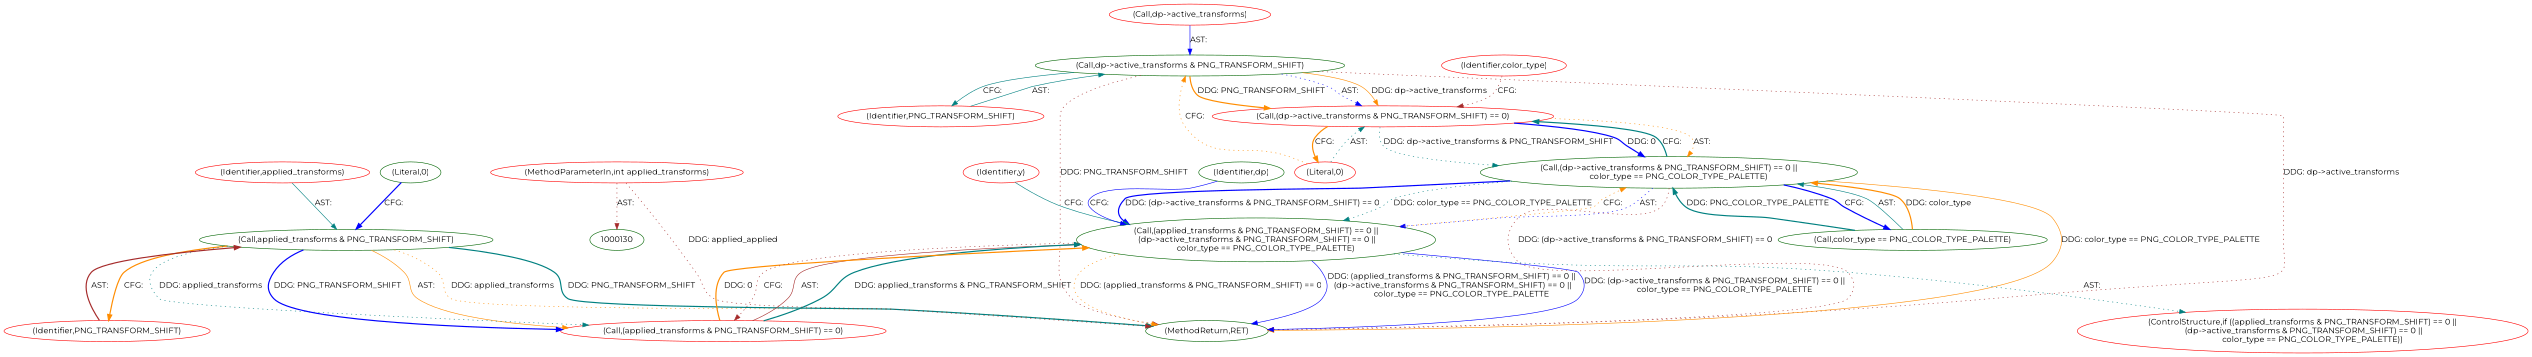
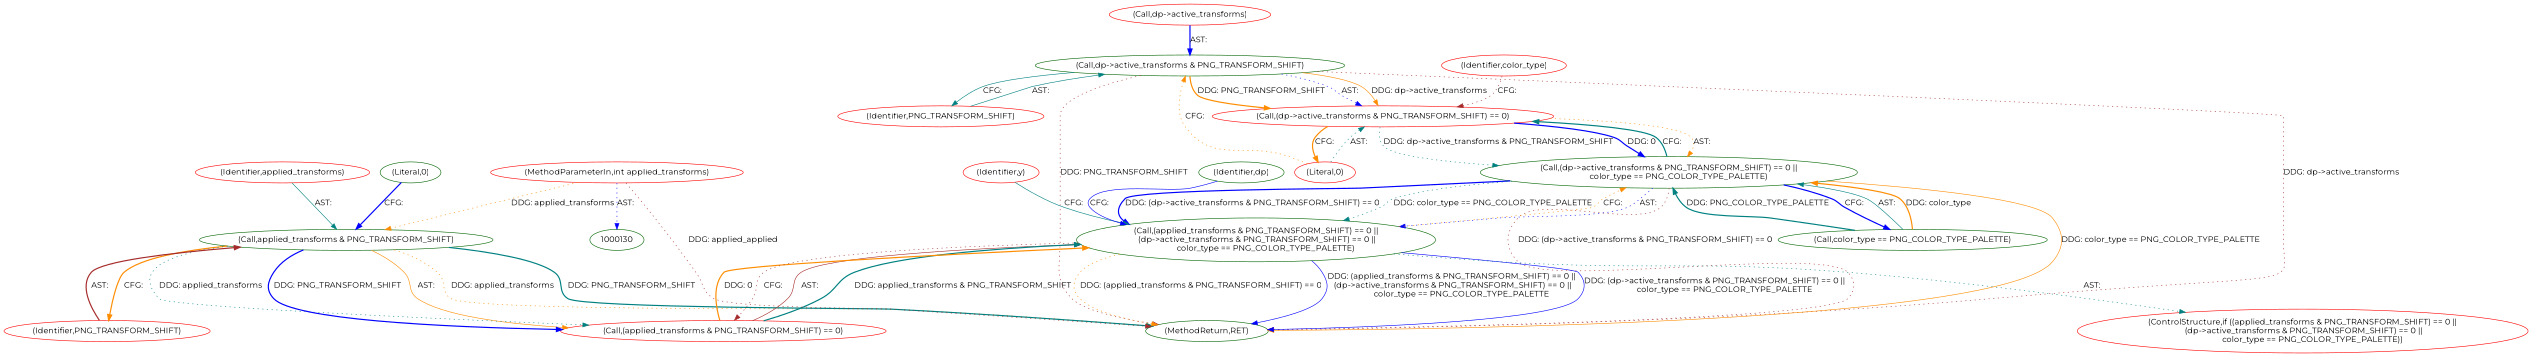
edge "(Call,dp->active_transforms)" -> "(Call,dp->active_transforms & PNG_TRANSFORM_SHIFT)": style solid -> bold
edge "(MethodParameterIn,int applied_transforms)" -> "1000130": color brown -> blue
edge "(MethodParameterIn,int applied_transforms)" -> "(Call,applied_transforms & PNG_TRANSFORM_SHIFT)": added, label "DDG: applied_transforms"
